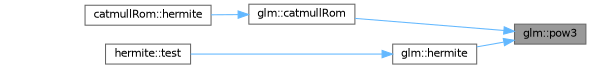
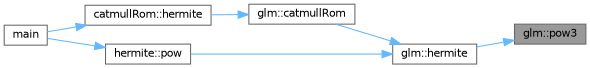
edge "glm::catmullRom" -> "glm::pow3": now "glm::catmullRom" -> "glm::hermite"
node "main": added
node "hermite::test": label "hermite::test" -> "hermite::pow"
